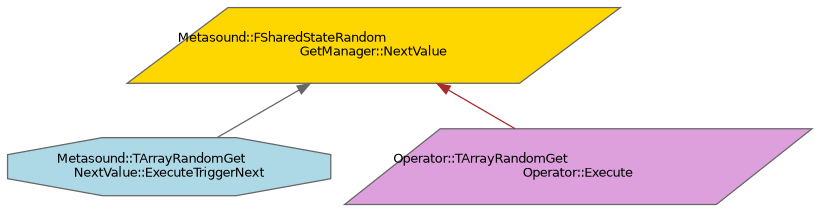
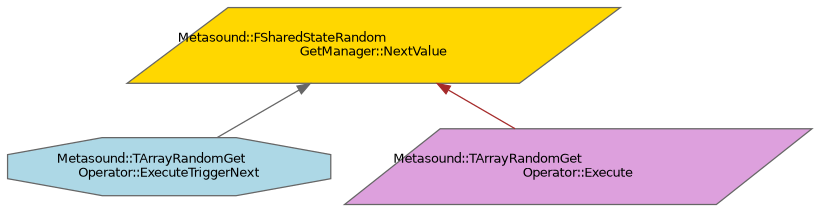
node "Metasound::TArrayRandomGet NextValue::ExecuteTriggerNext": label "Metasound::TArrayRandomGet NextValue::ExecuteTriggerNext" -> "Metasound::TArrayRandomGet Operator::ExecuteTriggerNext"
node "Operator::TArrayRandomGet Operator::Execute": label "Operator::TArrayRandomGet Operator::Execute" -> "Metasound::TArrayRandomGet Operator::Execute"
